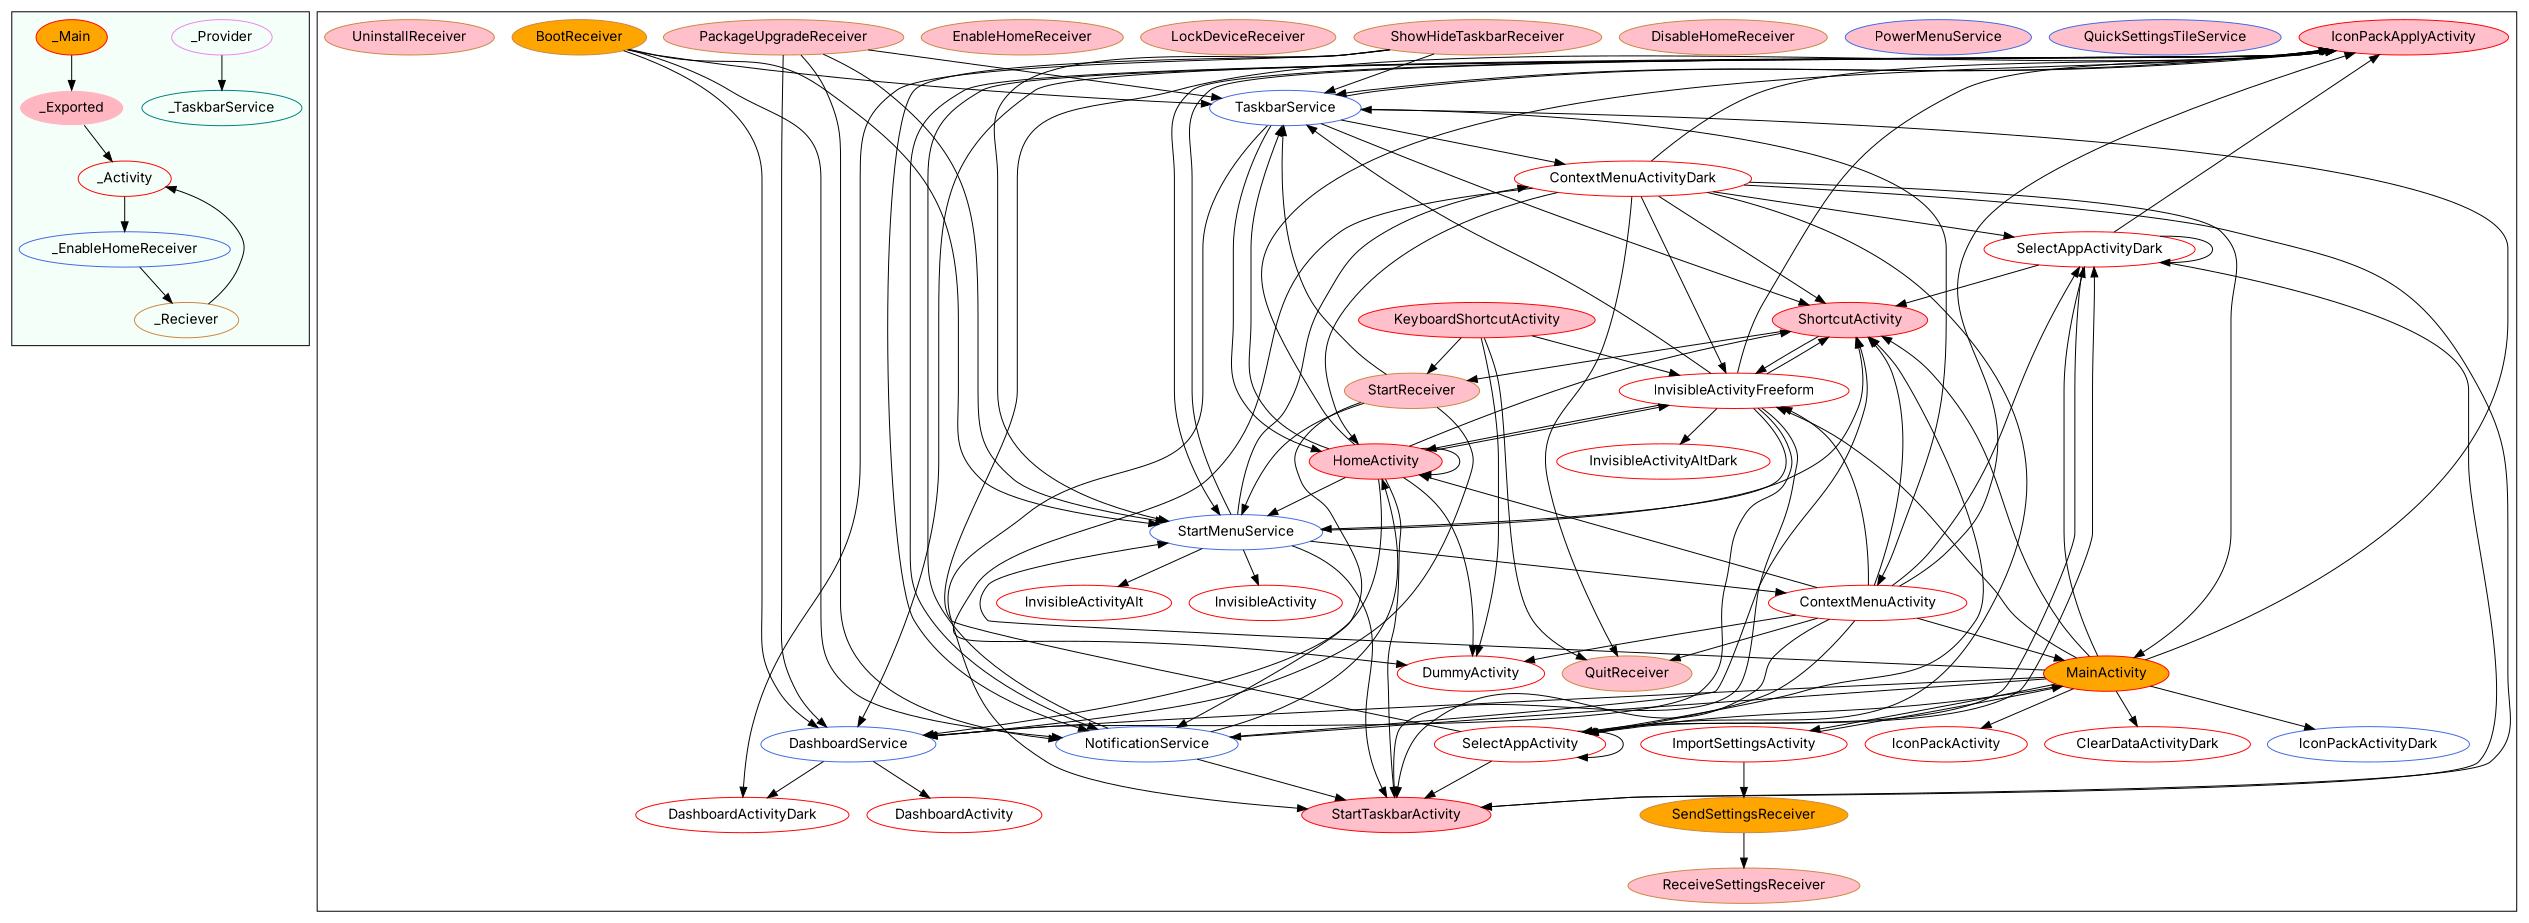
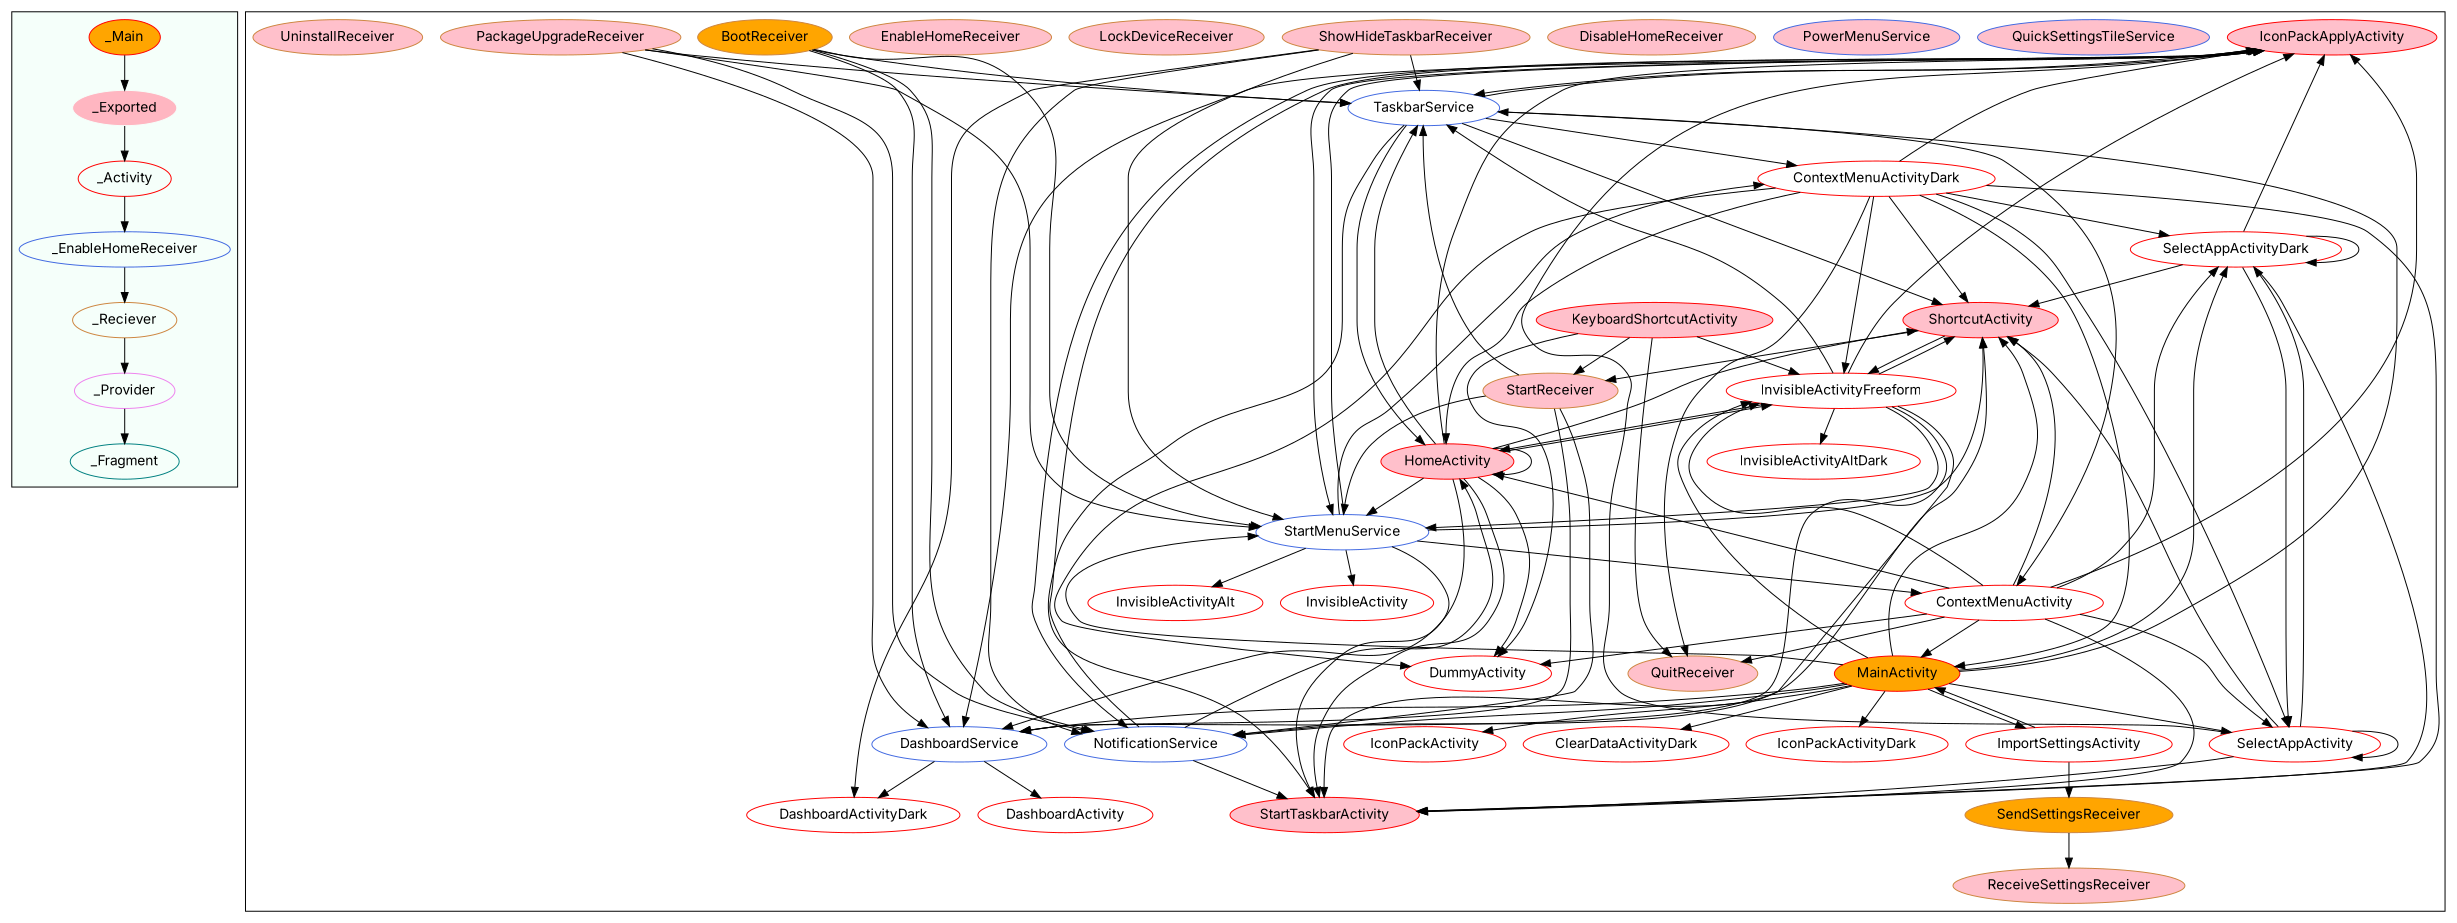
node "_TaskbarService": label "_TaskbarService" -> "_Fragment"
edge "_Reciever" -> "_Activity": now "_Reciever" -> "_Provider"
node "IconPackActivityDark": color royalblue -> red
